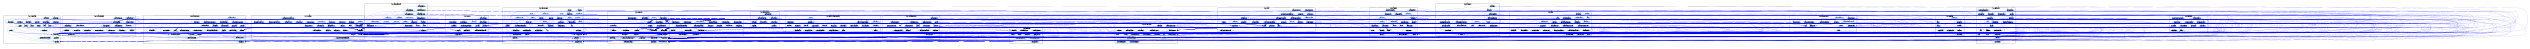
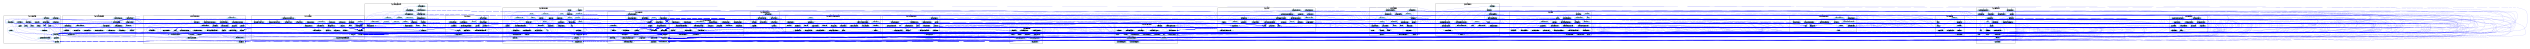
node "MetalComboBoxEditor": added
